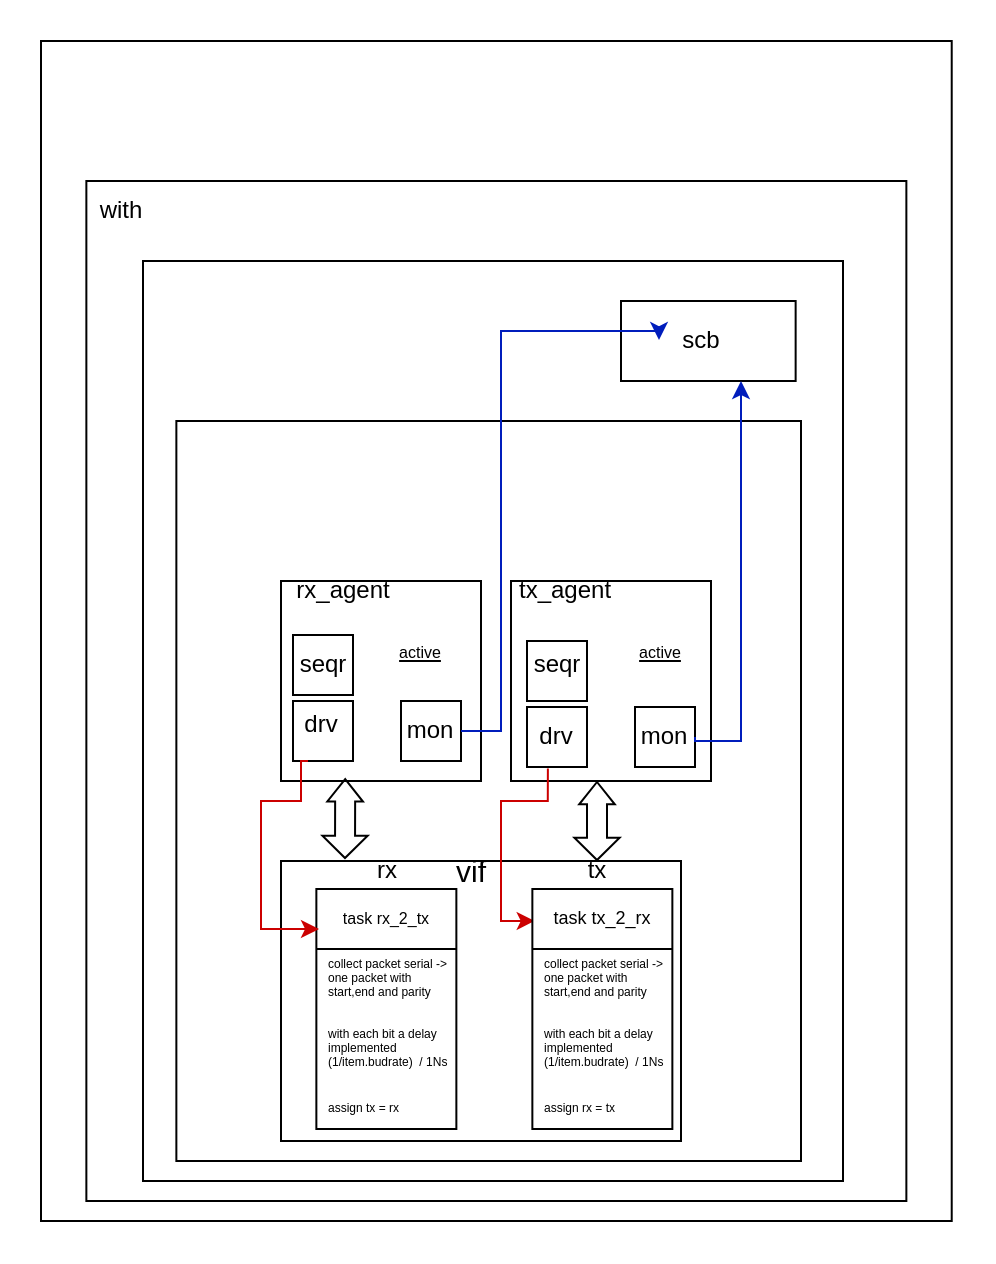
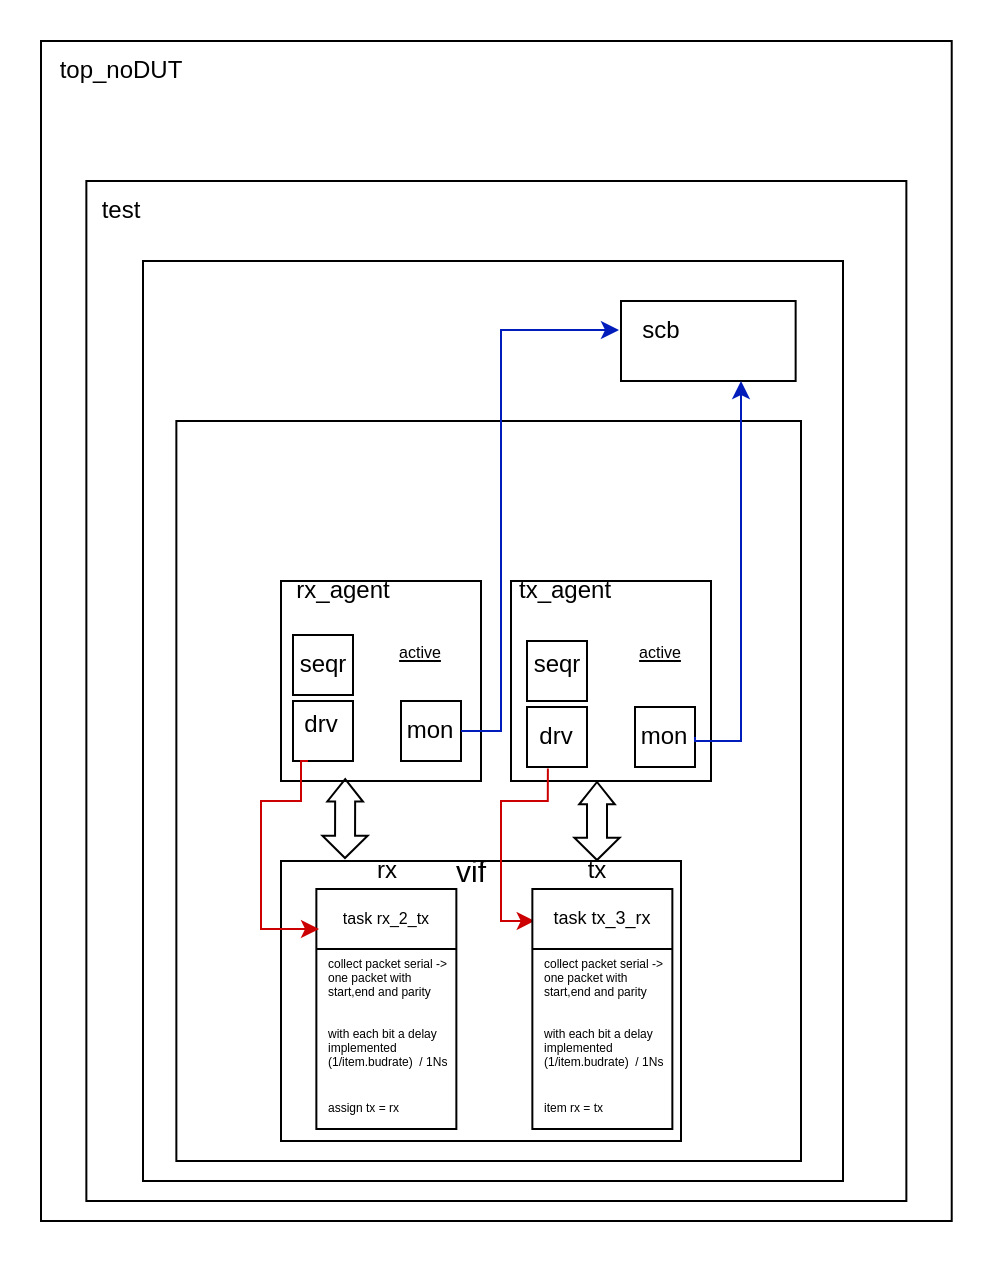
node "top_noDUT": added
node "with": label "with" -> "test"
node "scb": moved (701, 341) -> (661, 331)
node "task tx_2_rx": label "task tx_2_rx" -> "task tx_3_rx"
node "assign rx = tx": label "assign rx = tx" -> "item rx = tx"
